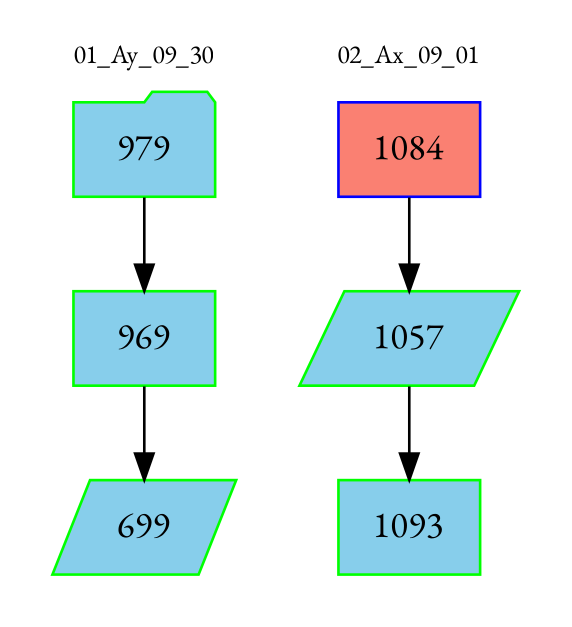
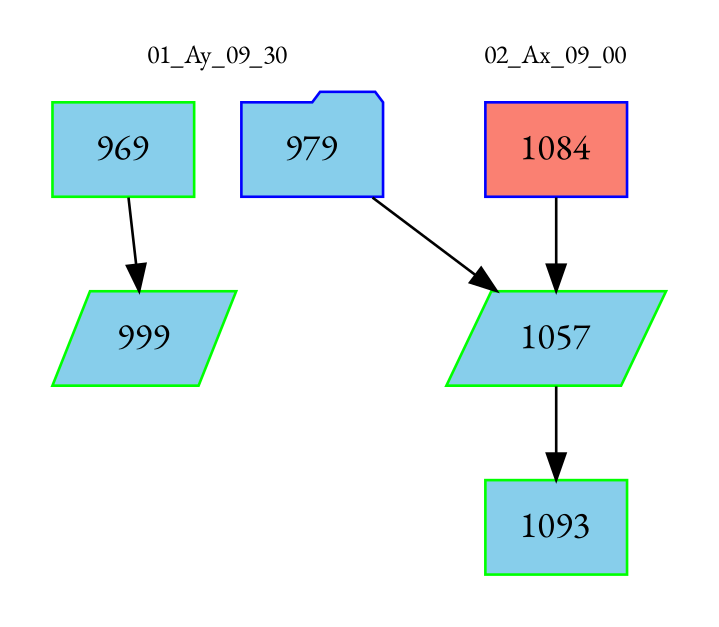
cluster "02_Ax_09_01": label "02_Ax_09_01" -> "02_Ax_09_00"
node "979": color green -> blue
edge "979" -> "969": now "979" -> "1057"
node "699": label "699" -> "999"
